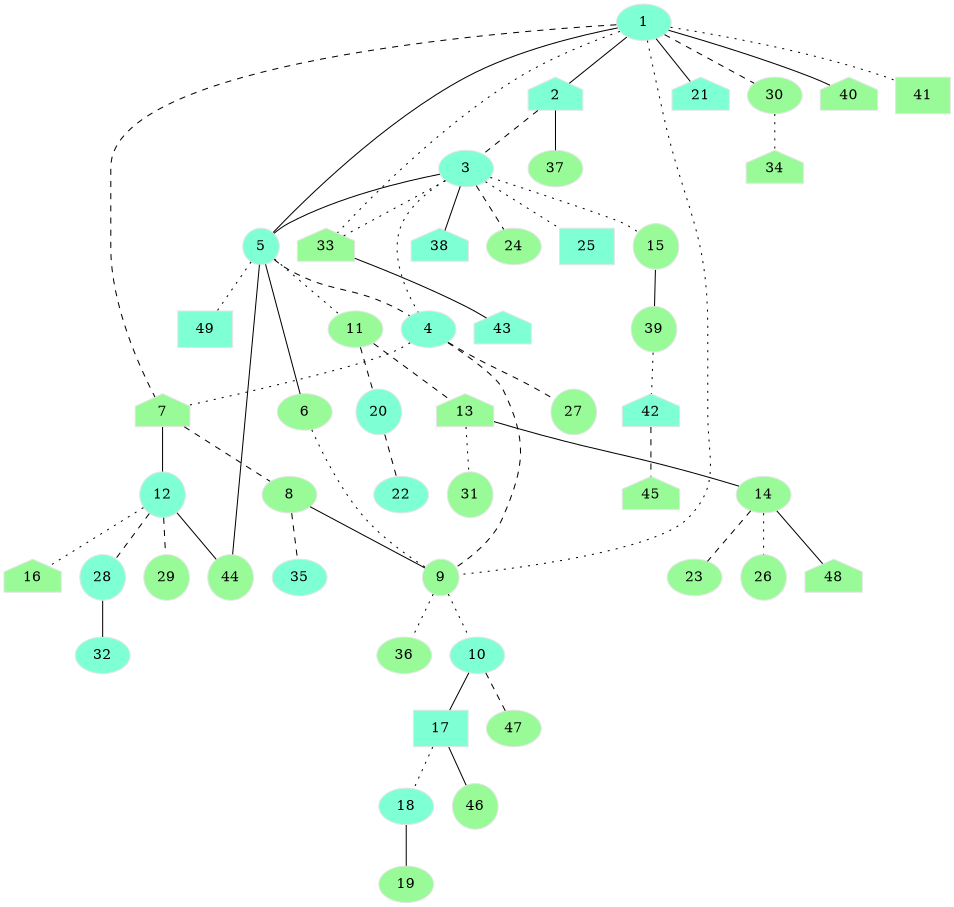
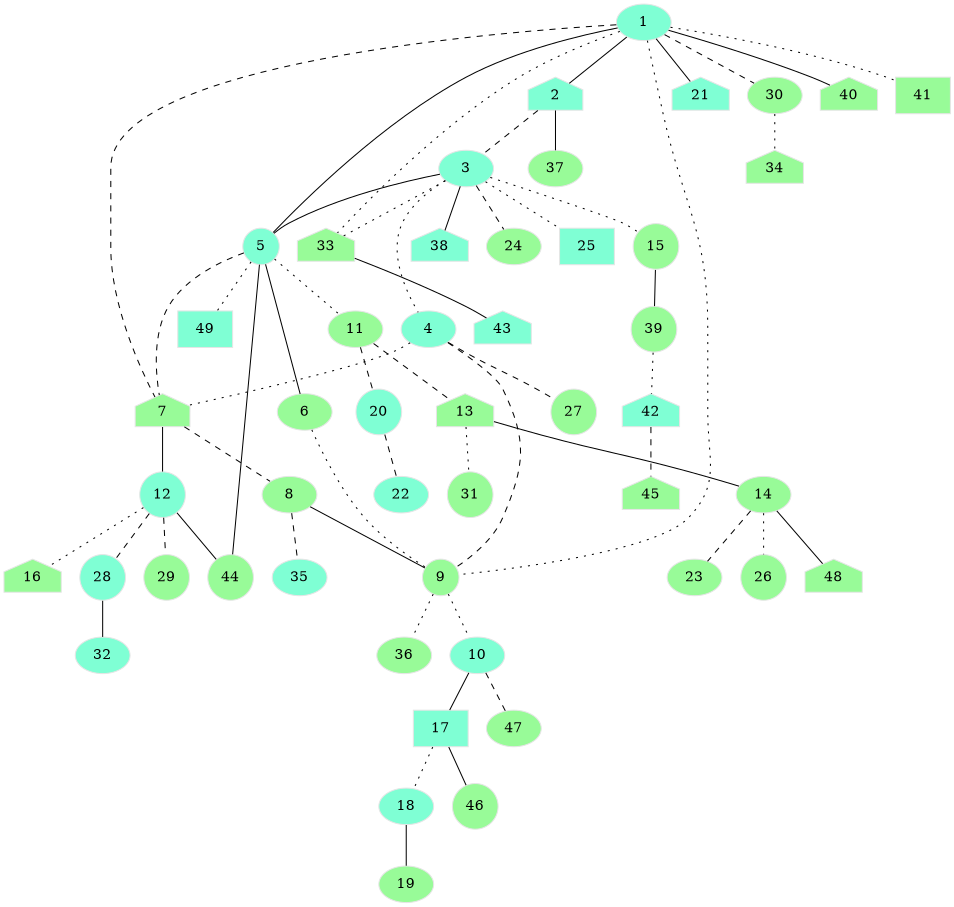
edge "5" -- "4": now "5" -- "7"
